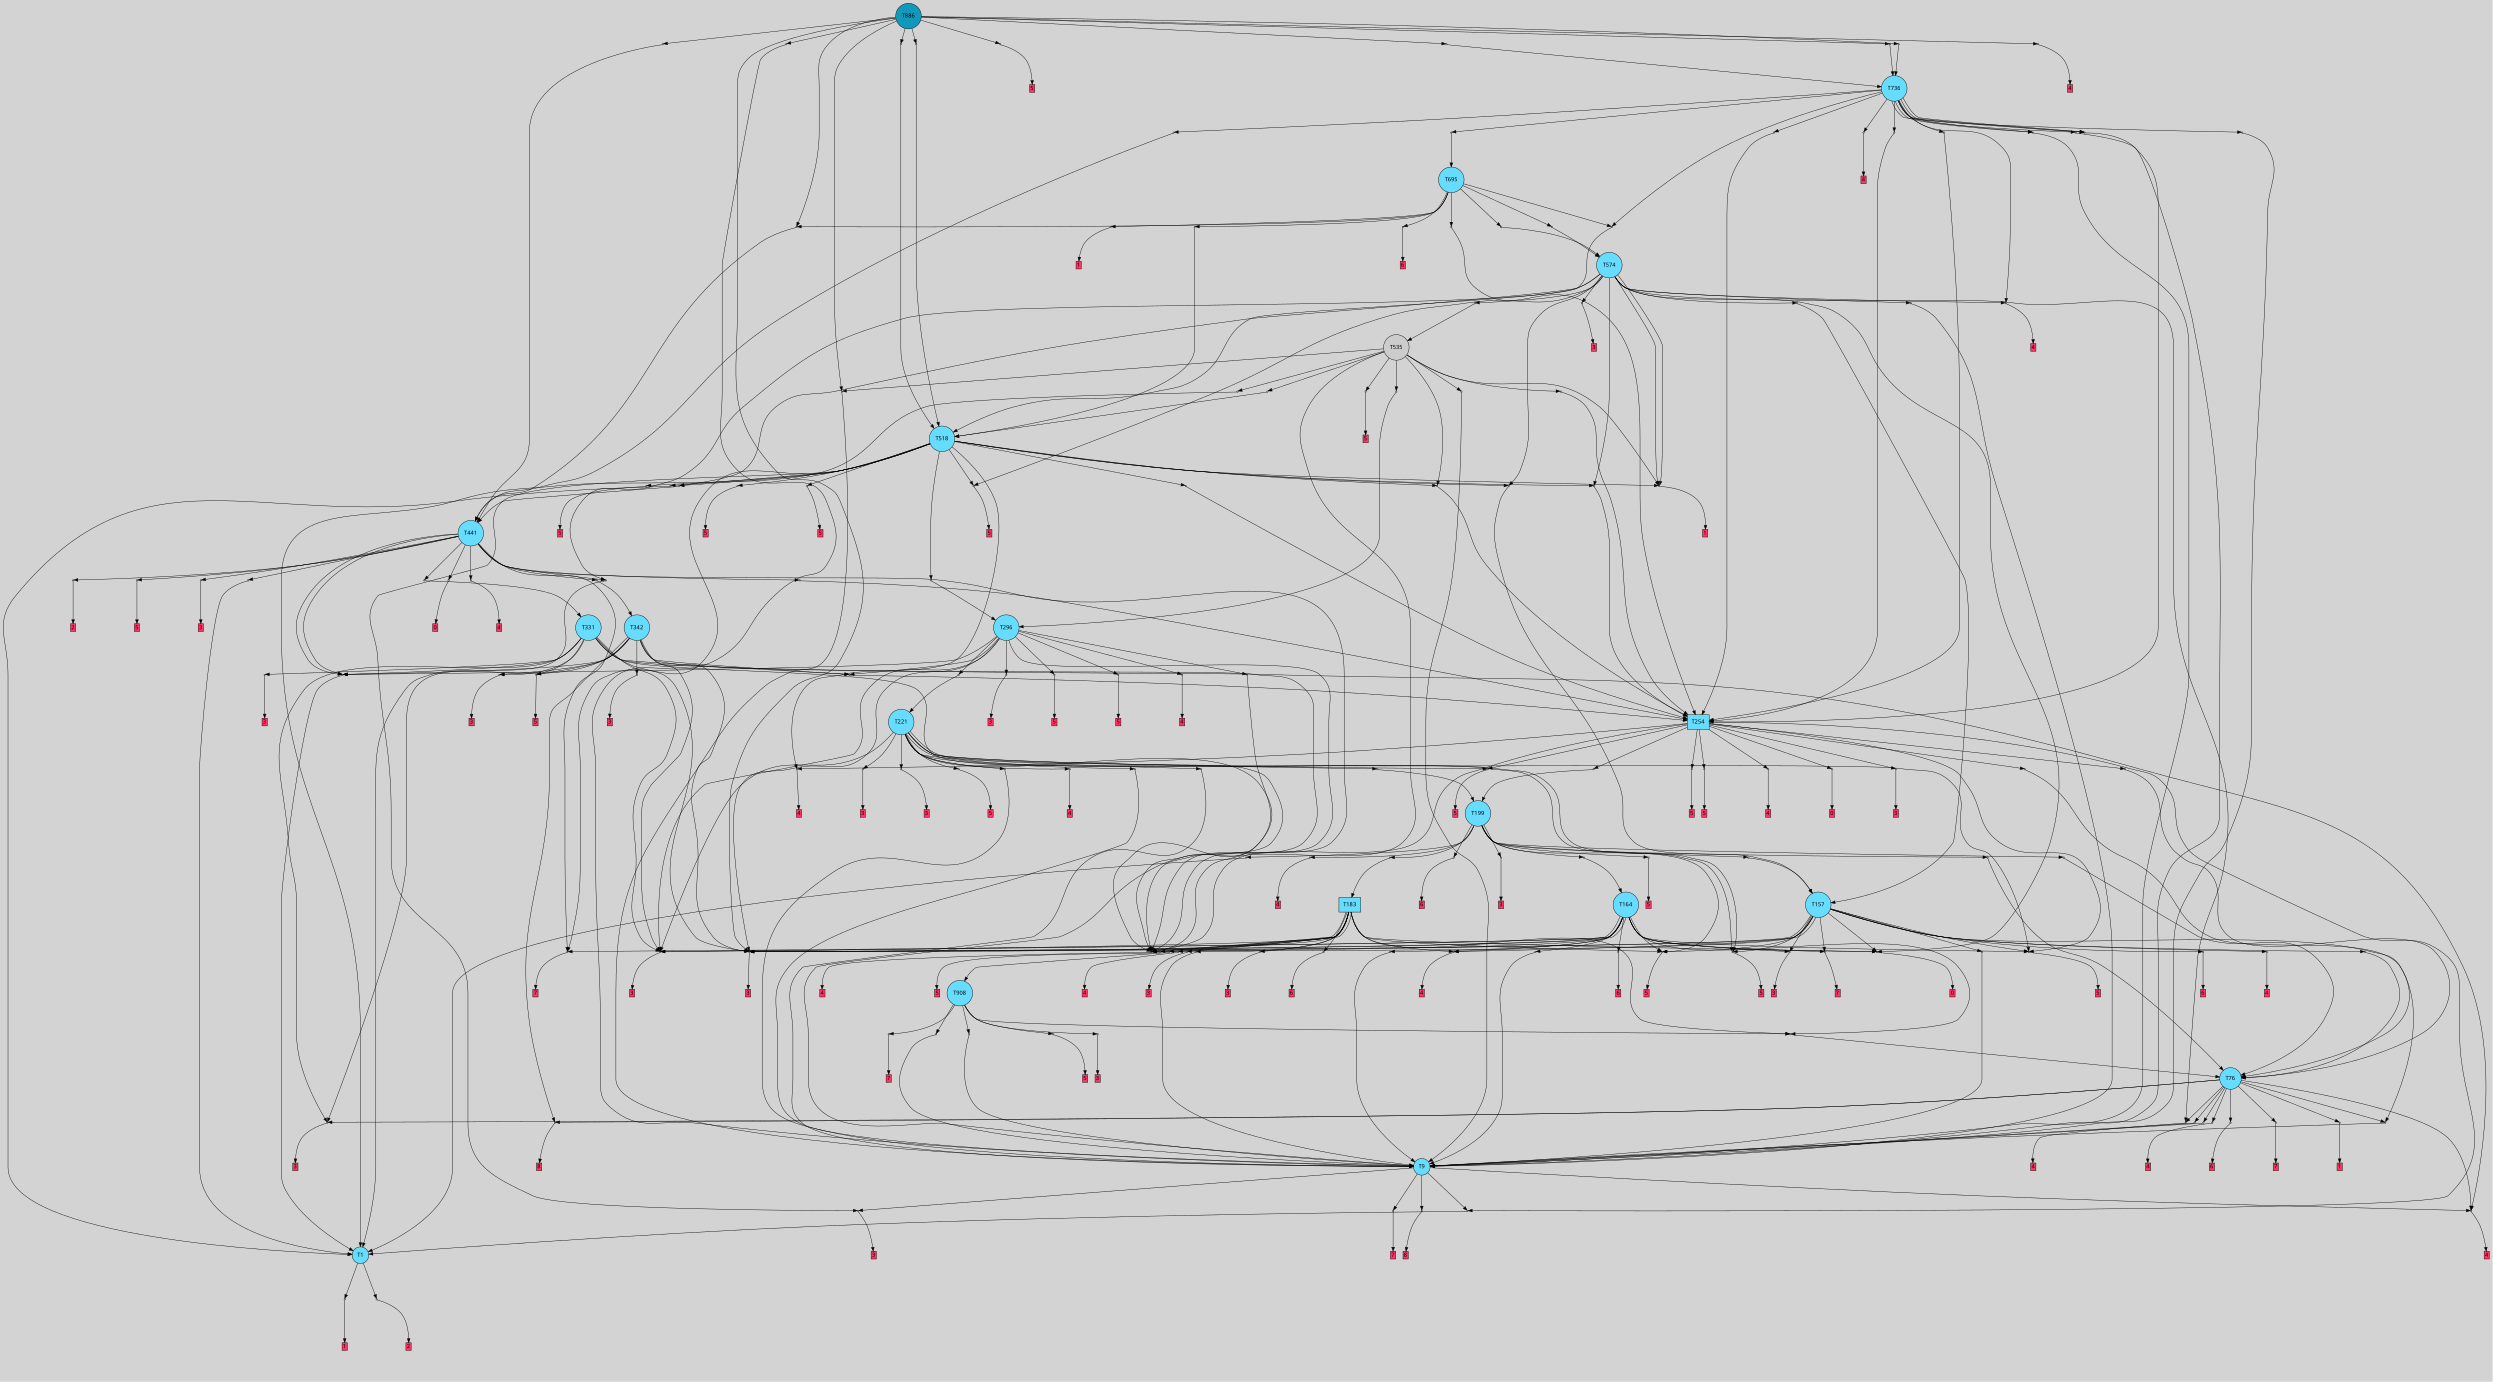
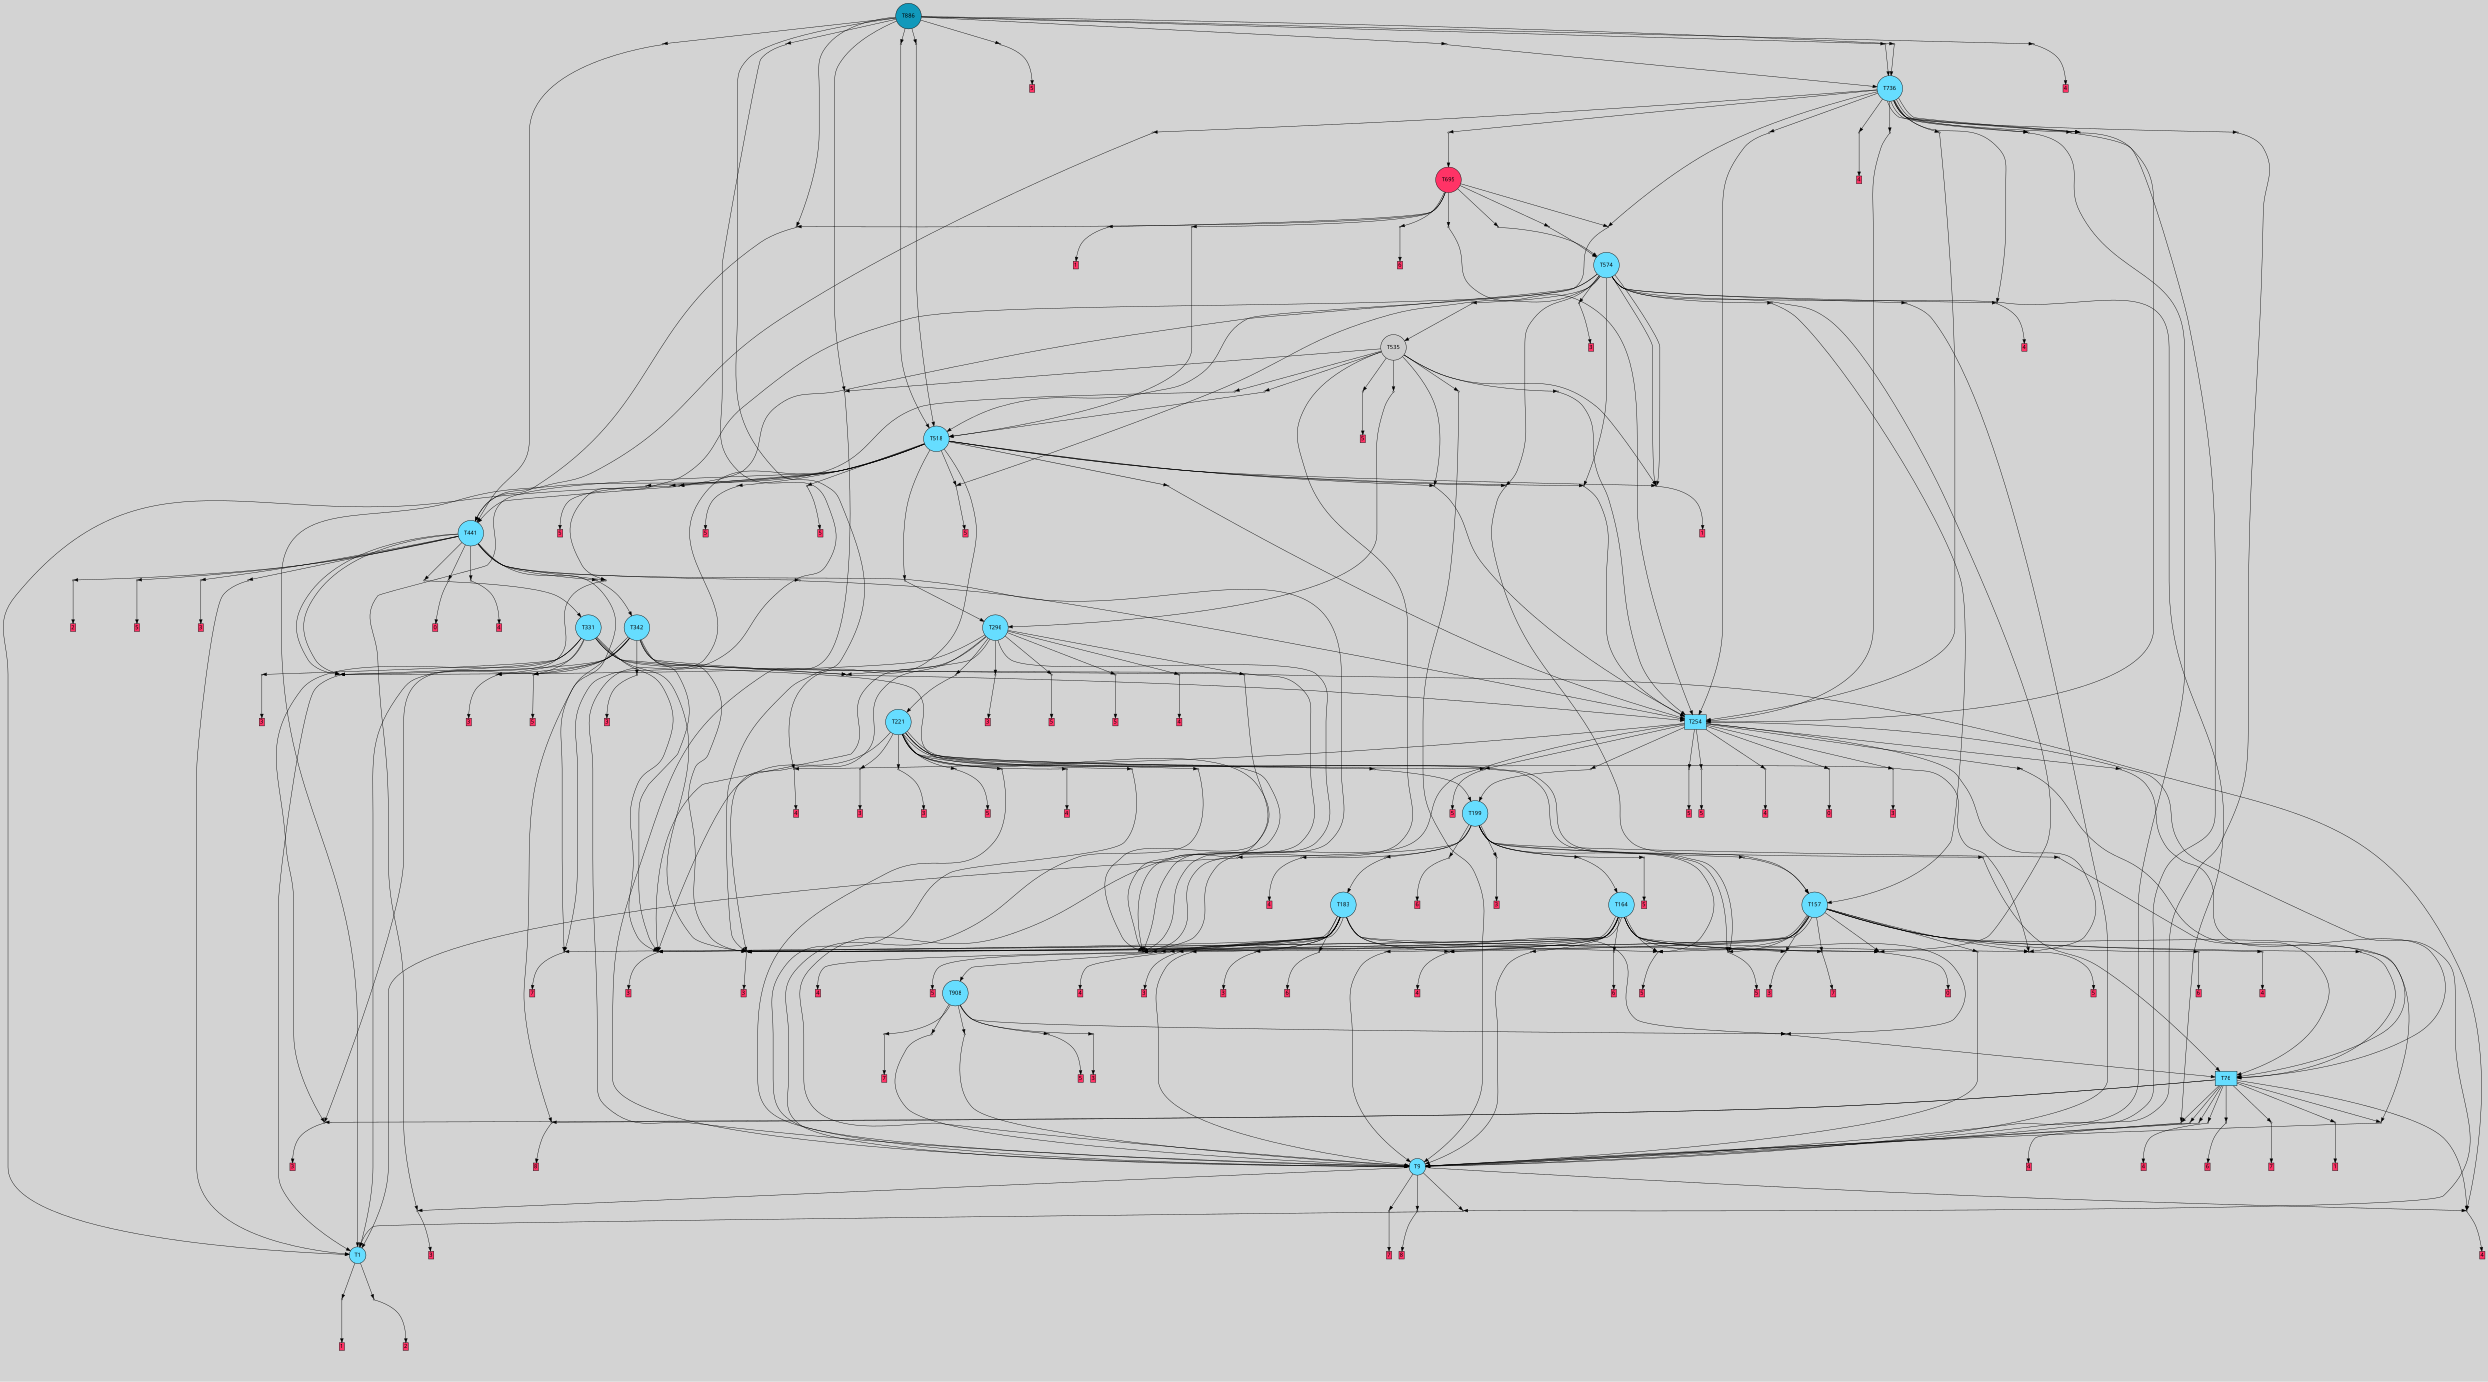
node "T695": fillcolor #66ddff -> #ff3366
node "T183": shape box -> circle
node "T76": shape circle -> box
